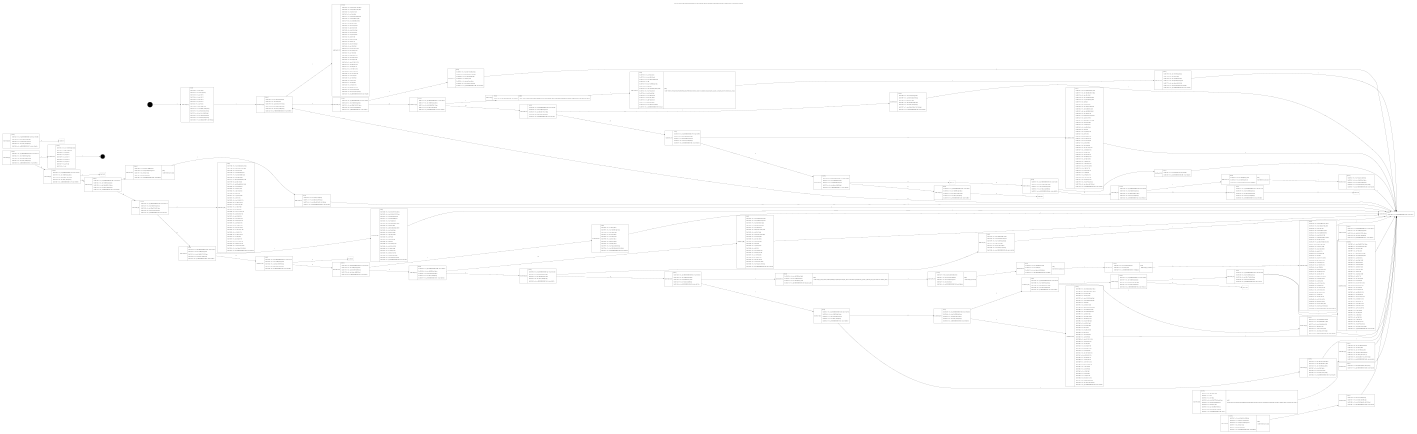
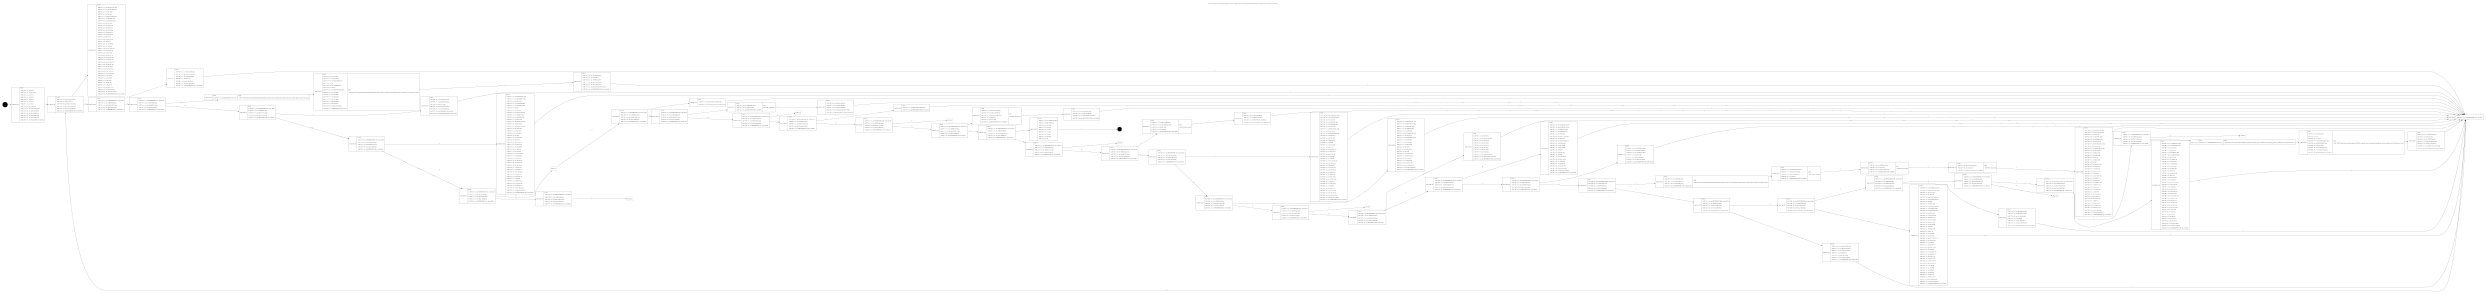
node "0x40138a [25]": added
node "0x4013bc [25]": added
node "0x401565": added
node "0x401917 [5]": added
